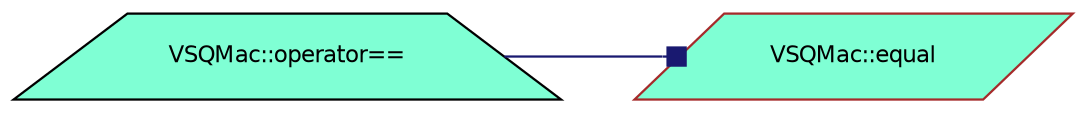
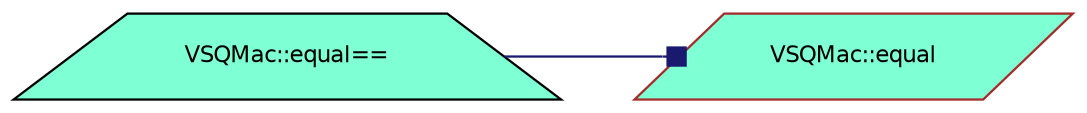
node "VSQMac::operator==": label "VSQMac::operator==" -> "VSQMac::equal=="
